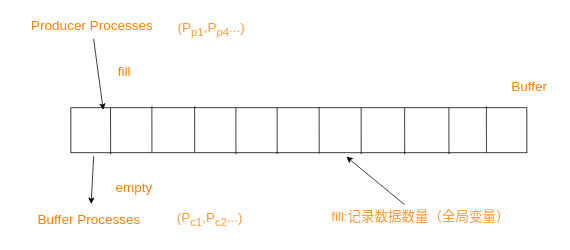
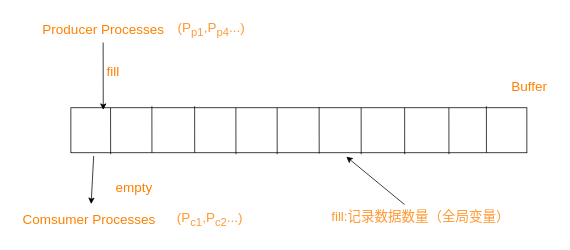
node "Producer Processes": moved (92, 26) -> (103, 30)
node "fill": moved (124, 72) -> (113, 72)
node "Buffer Processes": label "Buffer Processes" -> "Comsumer Processes"
